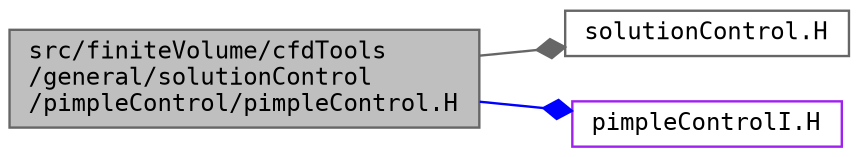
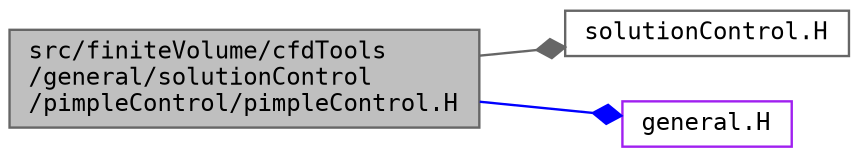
node "pimpleControlI.H": label "pimpleControlI.H" -> "general.H"
